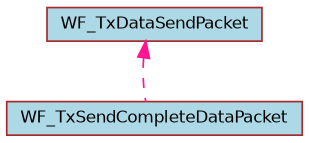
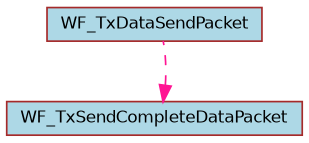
edge "WF_TxSendCompleteDataPacket" -> "WF_TxDataSendPacket": reversed
